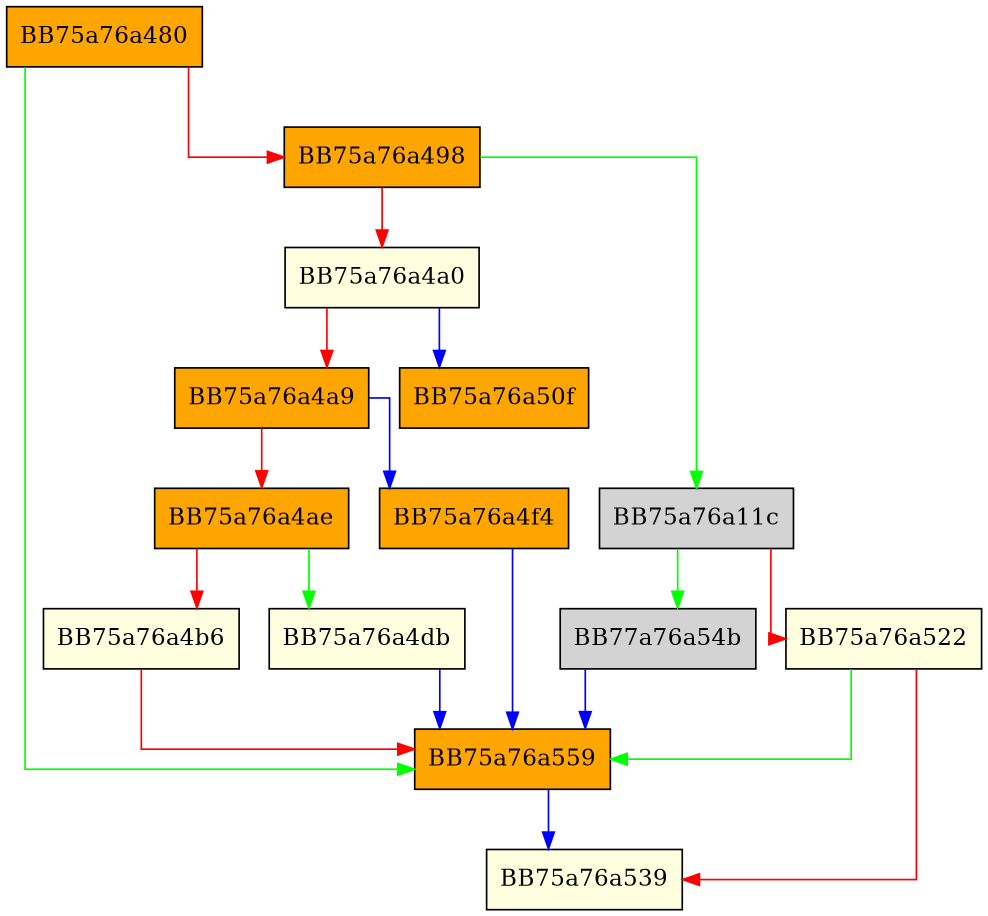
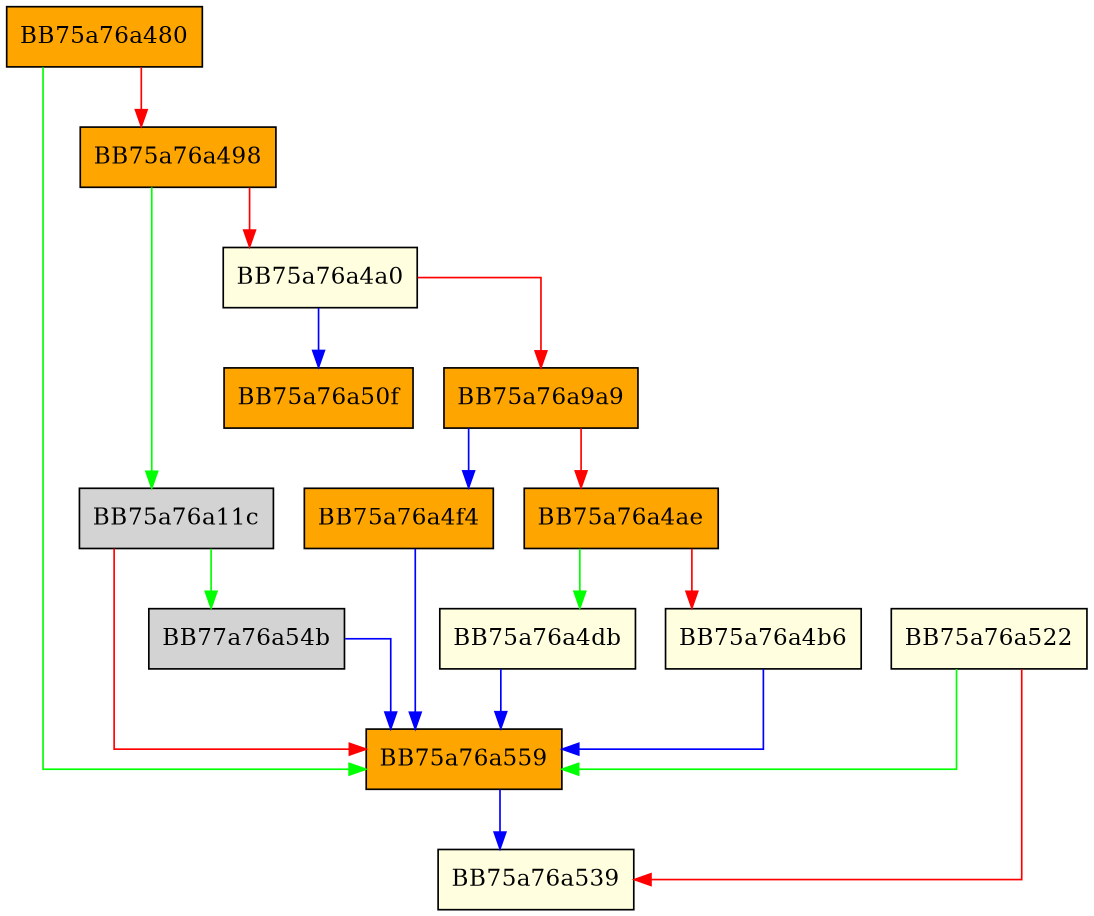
node "BB75a76a4a9": label "BB75a76a4a9" -> "BB75a76a9a9"
edge "BB75a76a11c" -> "BB75a76a522": now "BB75a76a11c" -> "BB75a76a559"
edge "BB75a76a4b6" -> "BB75a76a559": color red -> blue
